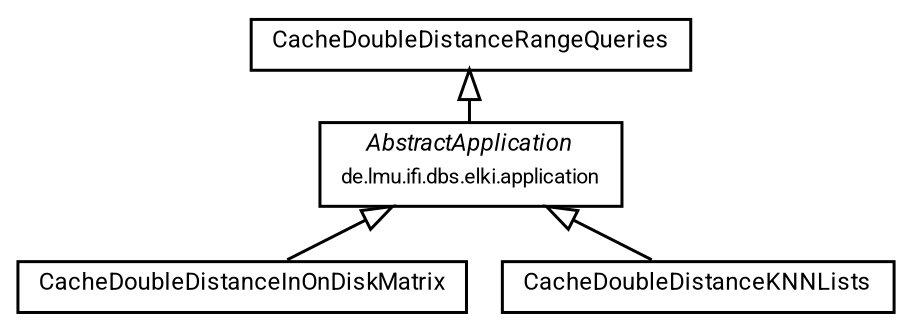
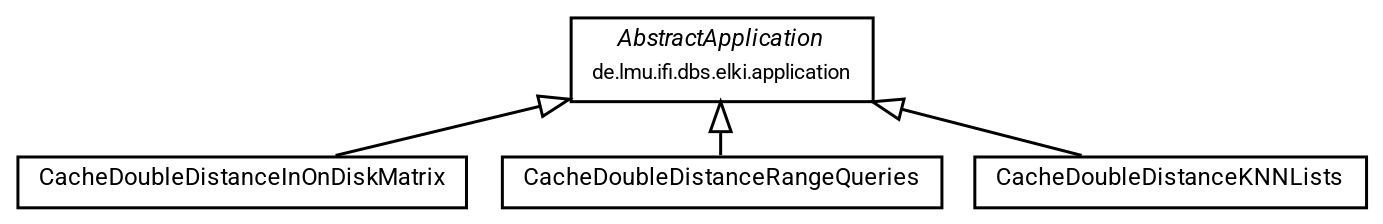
edge "AbstractApplication" -> "CacheDoubleDistanceRangeQueries": reversed
